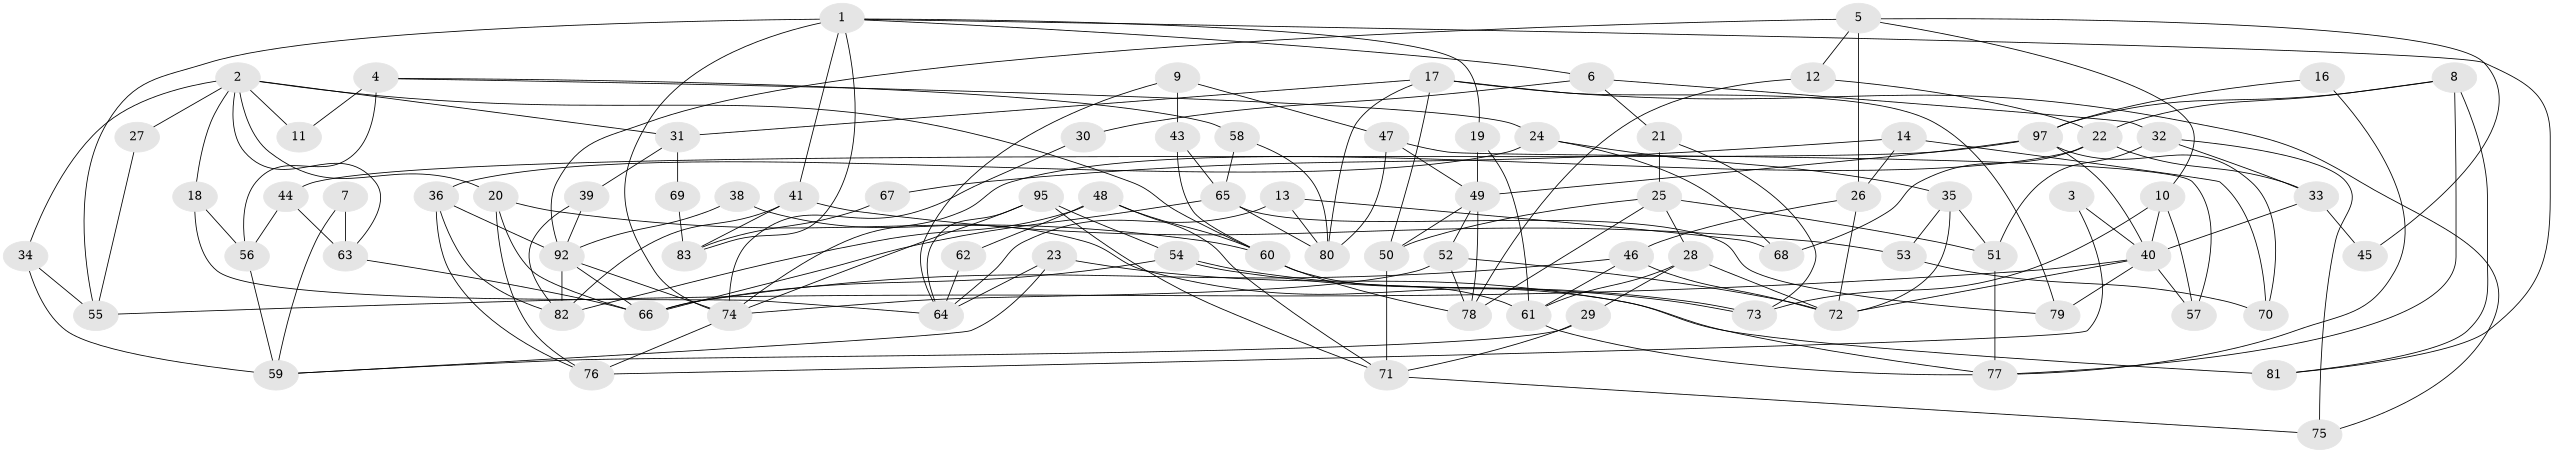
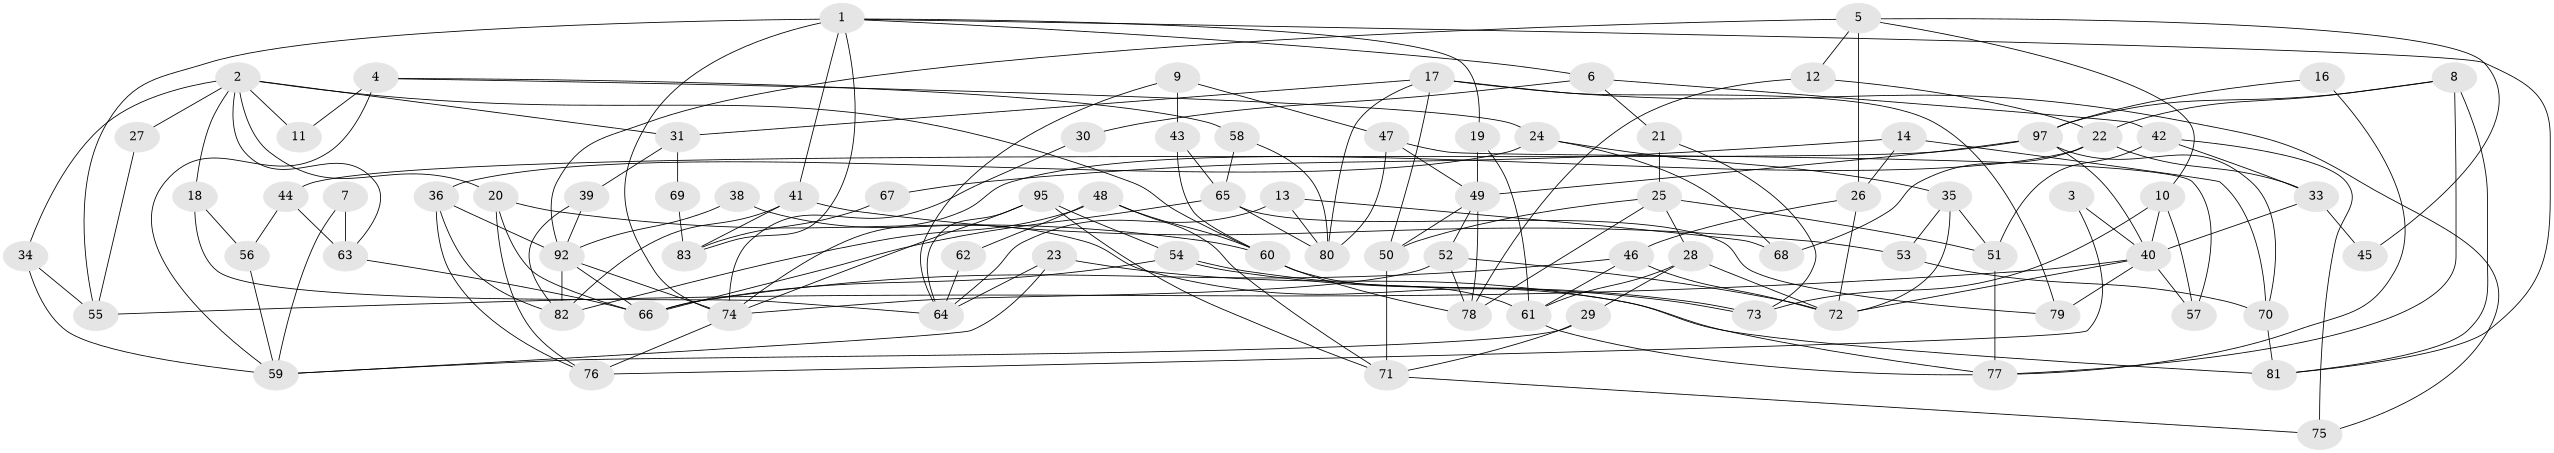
node "32": label "32" -> "42"
edge "4" -- "56": now "4" -- "59"
edge "70" -- "81": added
